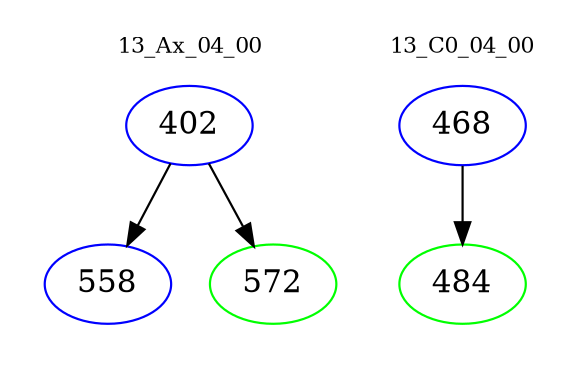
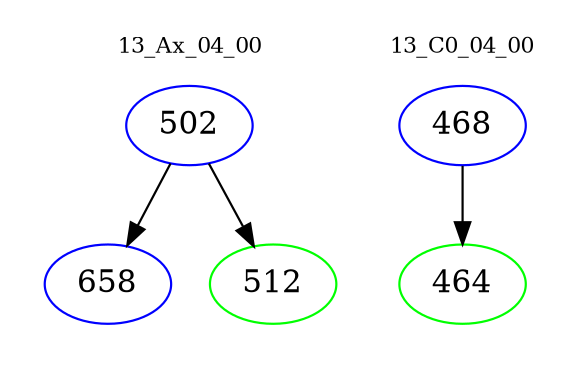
node "402": label "402" -> "502"
node "558": label "558" -> "658"
node "572": label "572" -> "512"
node "484": label "484" -> "464"
